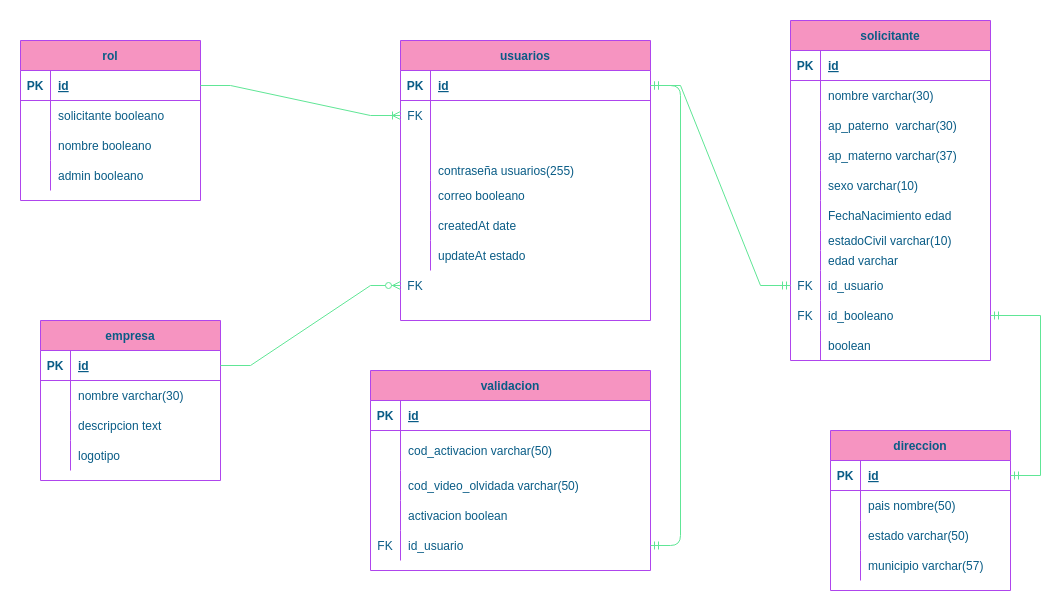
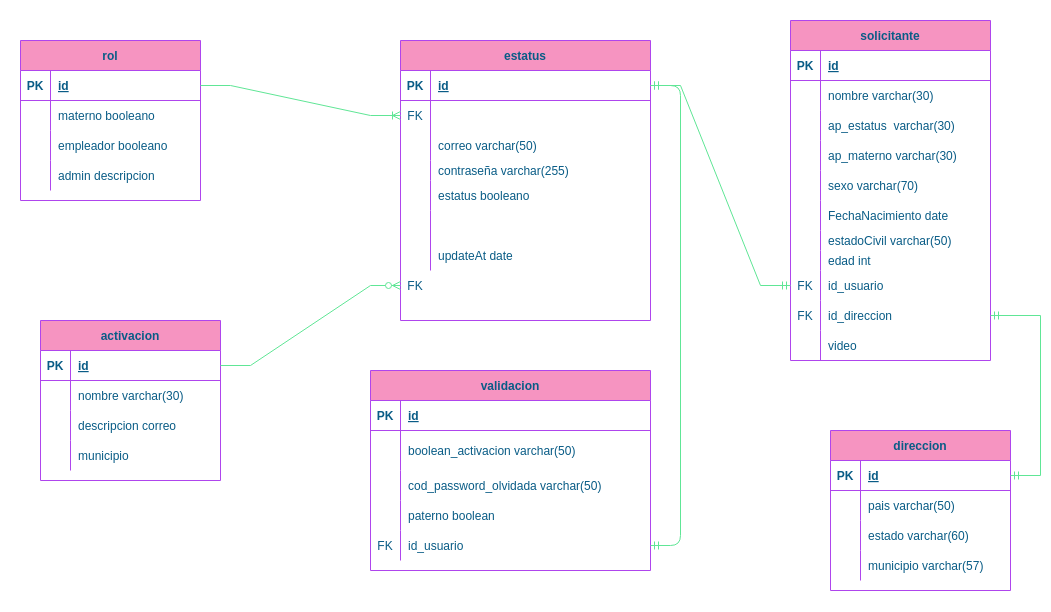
node "usuarios": label "usuarios" -> "estatus"
node "solicitante booleano": label "solicitante booleano" -> "materno booleano"
node "ap_paterno varchar(30)": label "ap_paterno varchar(30)" -> "ap_estatus varchar(30)"
node "nombre booleano": label "nombre booleano" -> "empleador booleano"
node "correo varchar(50)": added
node "ap_materno varchar(37)": label "ap_materno varchar(37)" -> "ap_materno varchar(30)"
node "contraseña usuarios(255)": label "contraseña usuarios(255)" -> "contraseña varchar(255)"
node "admin booleano": label "admin booleano" -> "admin descripcion"
node "sexo varchar(10)": label "sexo varchar(10)" -> "sexo varchar(70)"
node "correo booleano": label "correo booleano" -> "estatus booleano"
node "FechaNacimiento edad": label "FechaNacimiento edad" -> "FechaNacimiento date"
node "createdAt date": removed
node "estadoCivil varchar(10)": label "estadoCivil varchar(10)" -> "estadoCivil varchar(50)"
node "updateAt estado": label "updateAt estado" -> "updateAt date"
node "edad varchar": label "edad varchar" -> "edad int"
node "id_booleano": label "id_booleano" -> "id_direccion"
node "empresa": label "empresa" -> "activacion"
node "boolean": label "boolean" -> "video"
node "descripcion text": label "descripcion text" -> "descripcion correo"
node "cod_activacion varchar(50)": label "cod_activacion varchar(50)" -> "boolean_activacion varchar(50)"
node "logotipo": label "logotipo" -> "municipio"
node "cod_video_olvidada varchar(50)": label "cod_video_olvidada varchar(50)" -> "cod_password_olvidada varchar(50)"
node "pais nombre(50)": label "pais nombre(50)" -> "pais varchar(50)"
node "activacion boolean": label "activacion boolean" -> "paterno boolean"
node "estado varchar(50)": label "estado varchar(50)" -> "estado varchar(60)"
